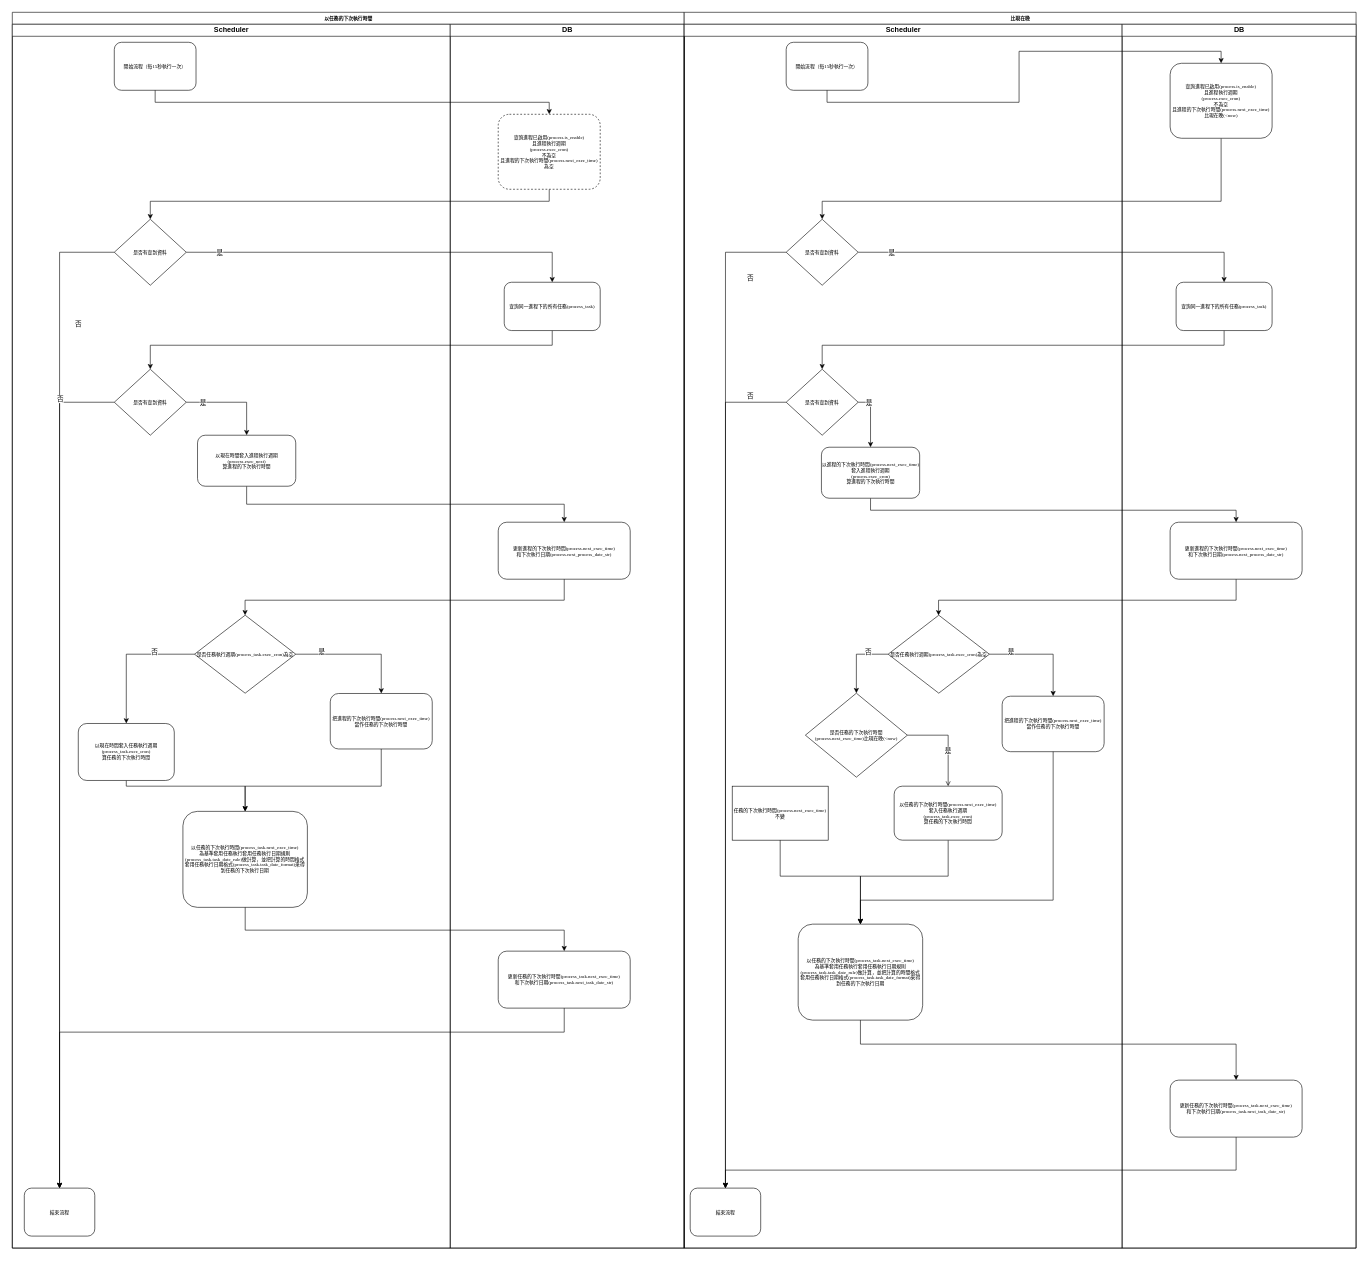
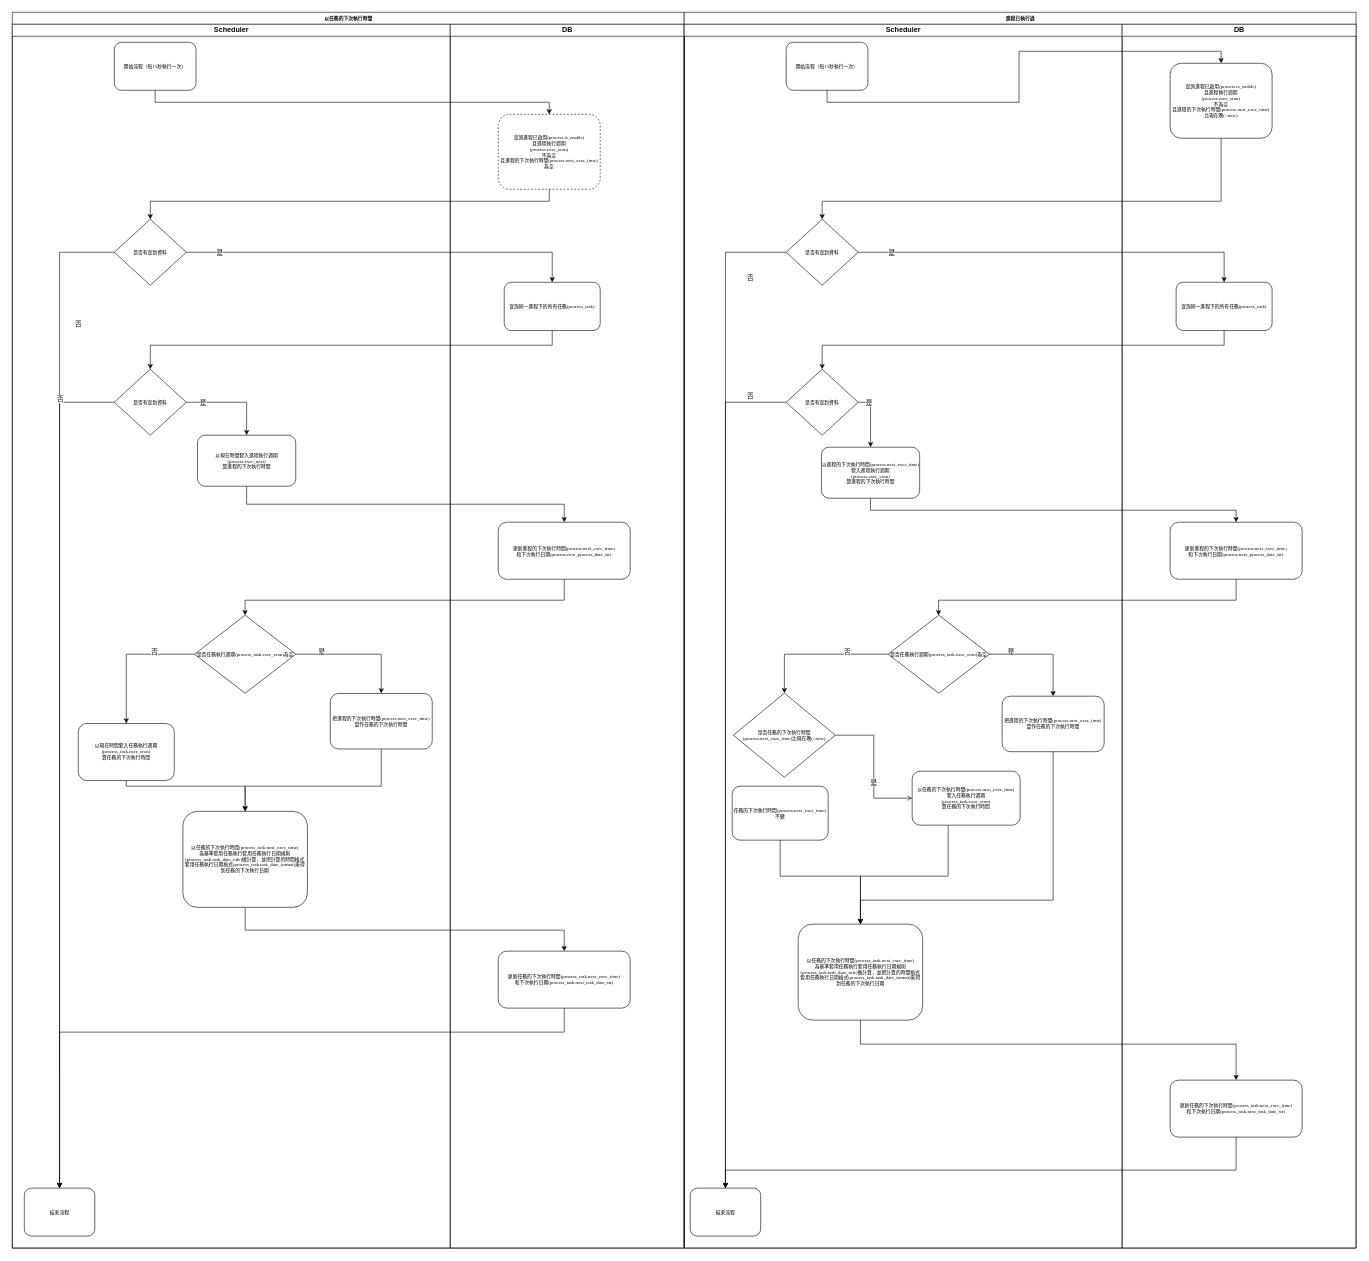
node "比現在晚": label "比現在晚" -> "進程已執行過"
node "是否任務的下次執行時間(process.next_exec_time)比現在晚(<now)": moved (857, 735) -> (785, 735)
node "任務的下次執行時間(process.next_exec_time)不變": shape rectangle -> rounded rectangle
node "以任務的下次執行時間(process.next_exec_time) 套入任務執行週期(process_task.exec_cron)算任務的下次執行時間": moved (948, 813) -> (966, 798)
